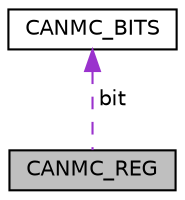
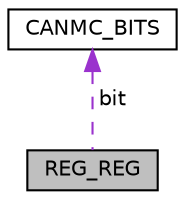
node "CANMC_REG": label "CANMC_REG" -> "REG_REG"
